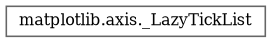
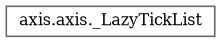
node "matplotlib.axis._LazyTickList": label "matplotlib.axis._LazyTickList" -> "axis.axis._LazyTickList"
